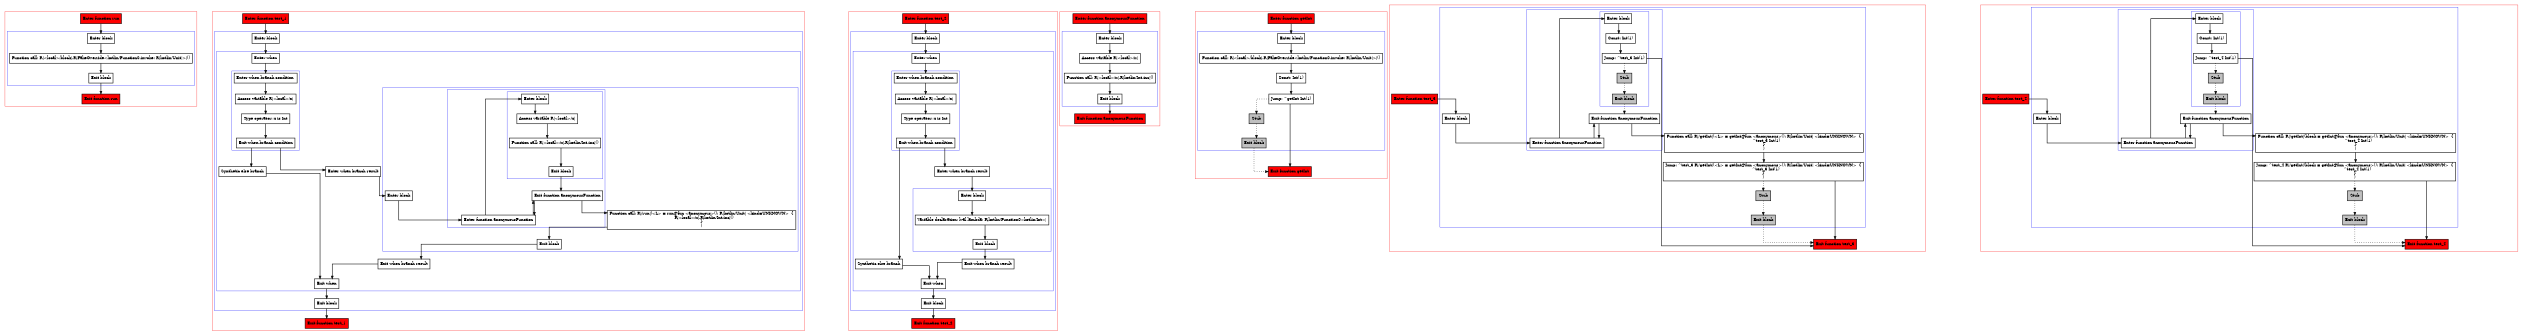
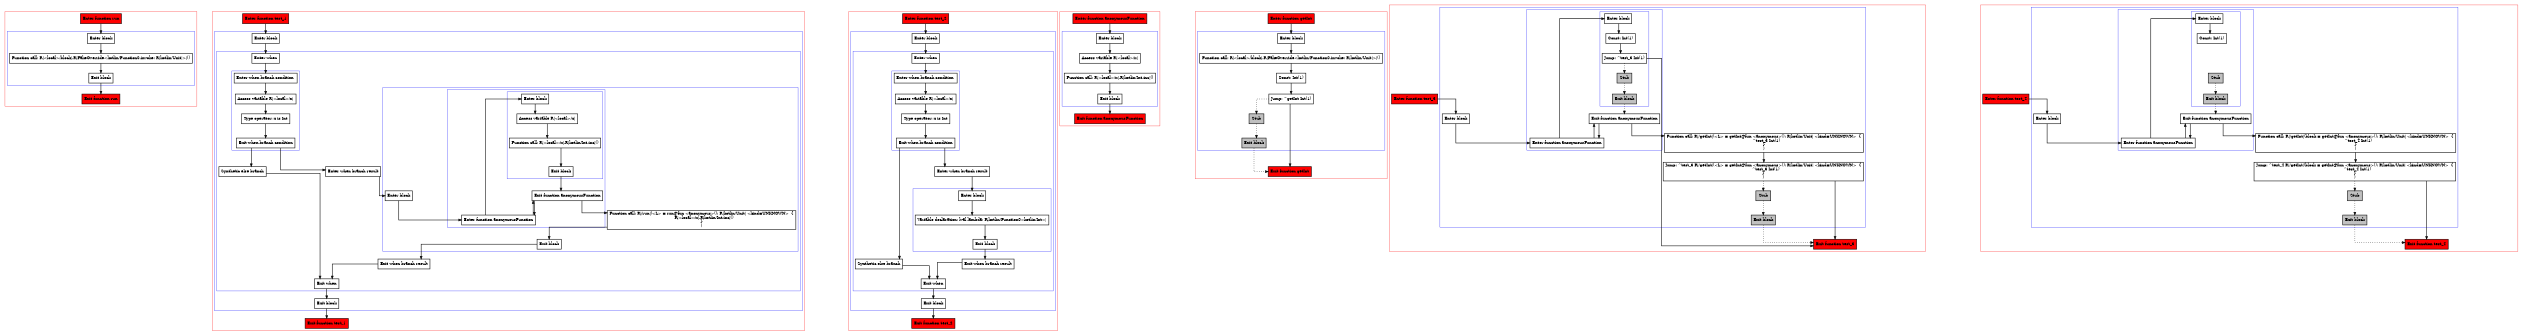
node "Jump: ^test_4 Int(1)": removed
